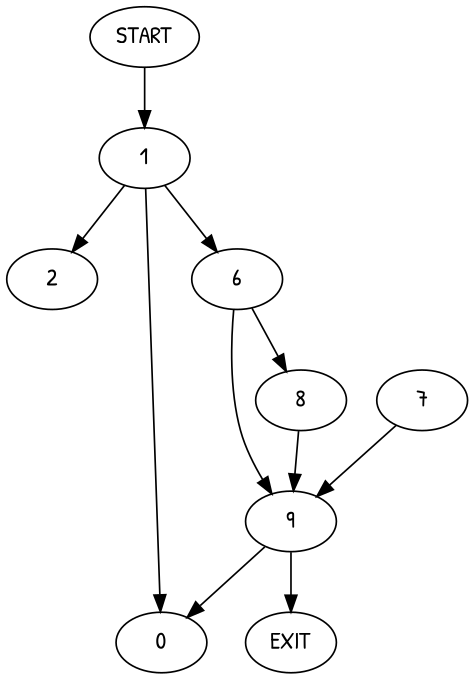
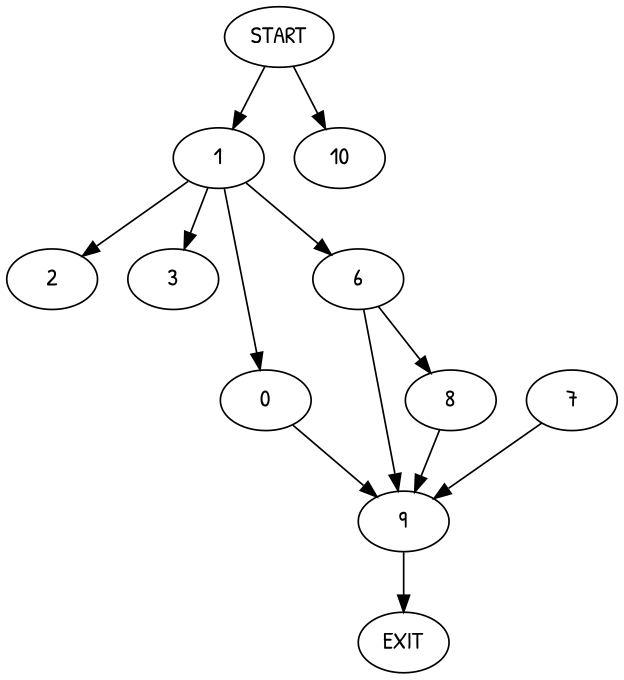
node "10": added
node "3": added
edge "9" -> "0": reversed
